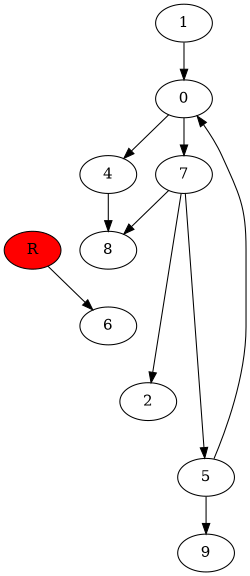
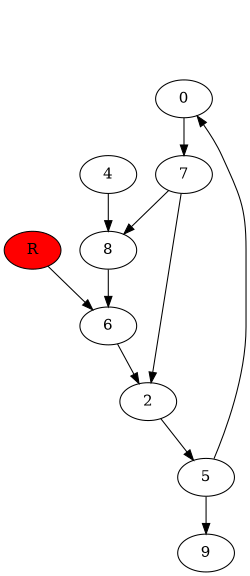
node "1": removed
edge "0" -> "4": removed
edge "8" -> "6": added
edge "7" -> "5": now "2" -> "5"
edge "6" -> "2": added
